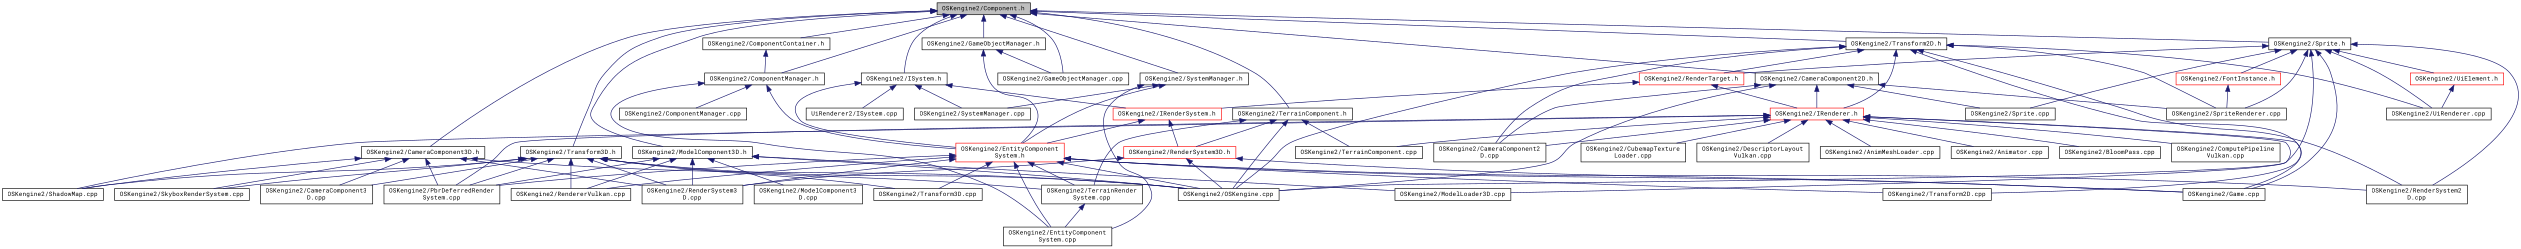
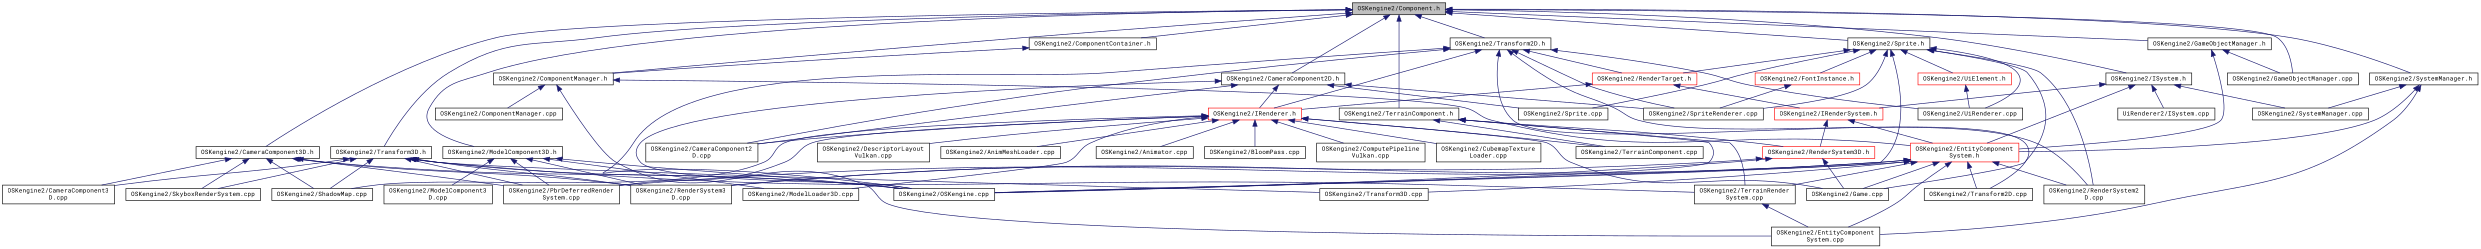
node "OSKengine2/RendererVulkan.cpp": removed
